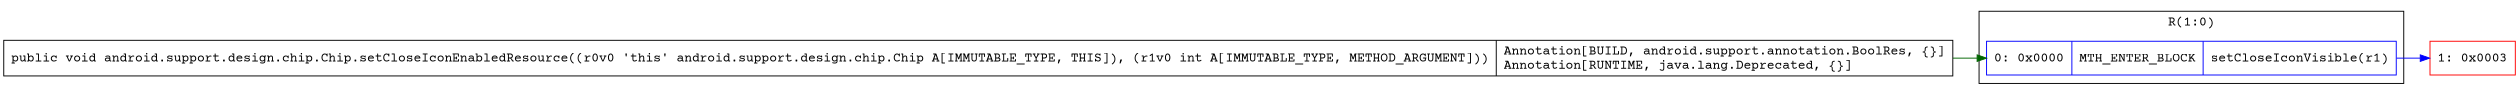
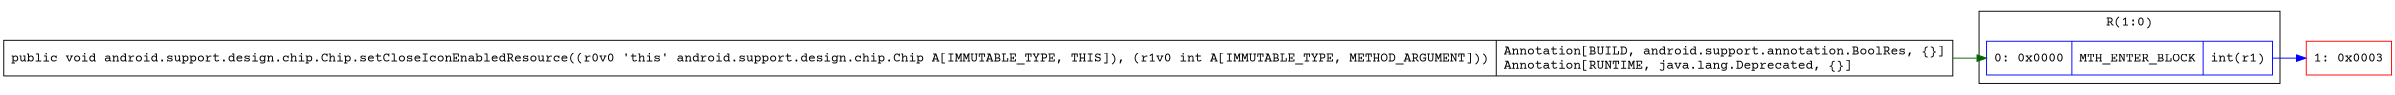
node "0: 0x0000": text "setCloseIconVisible(r1)" -> "int(r1)"
